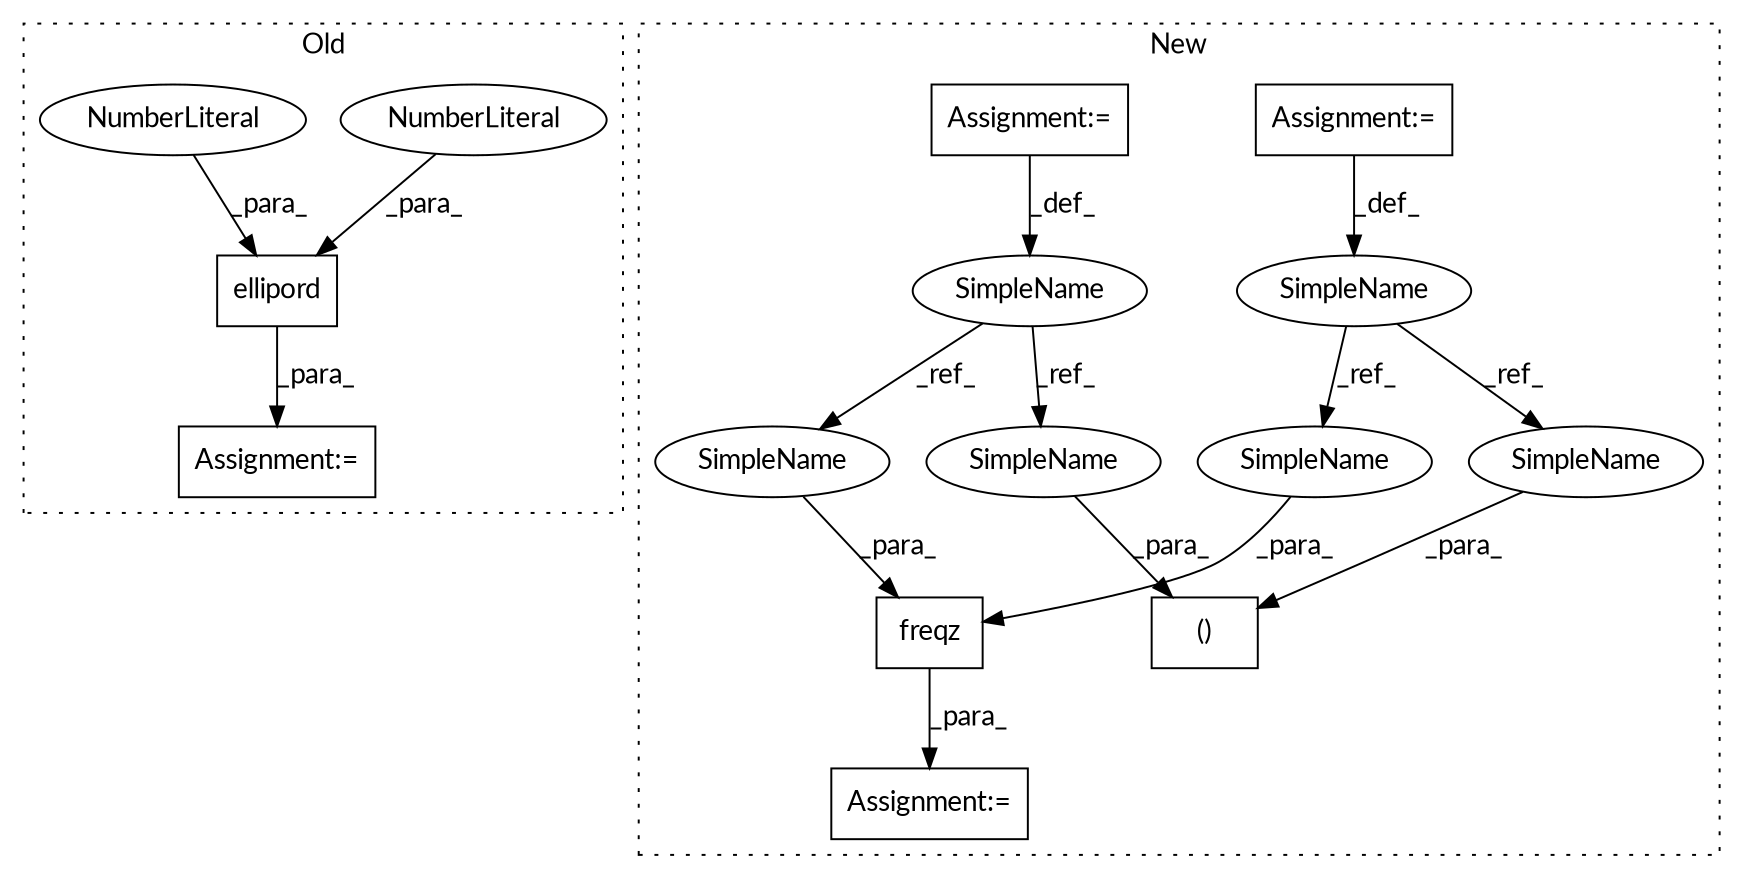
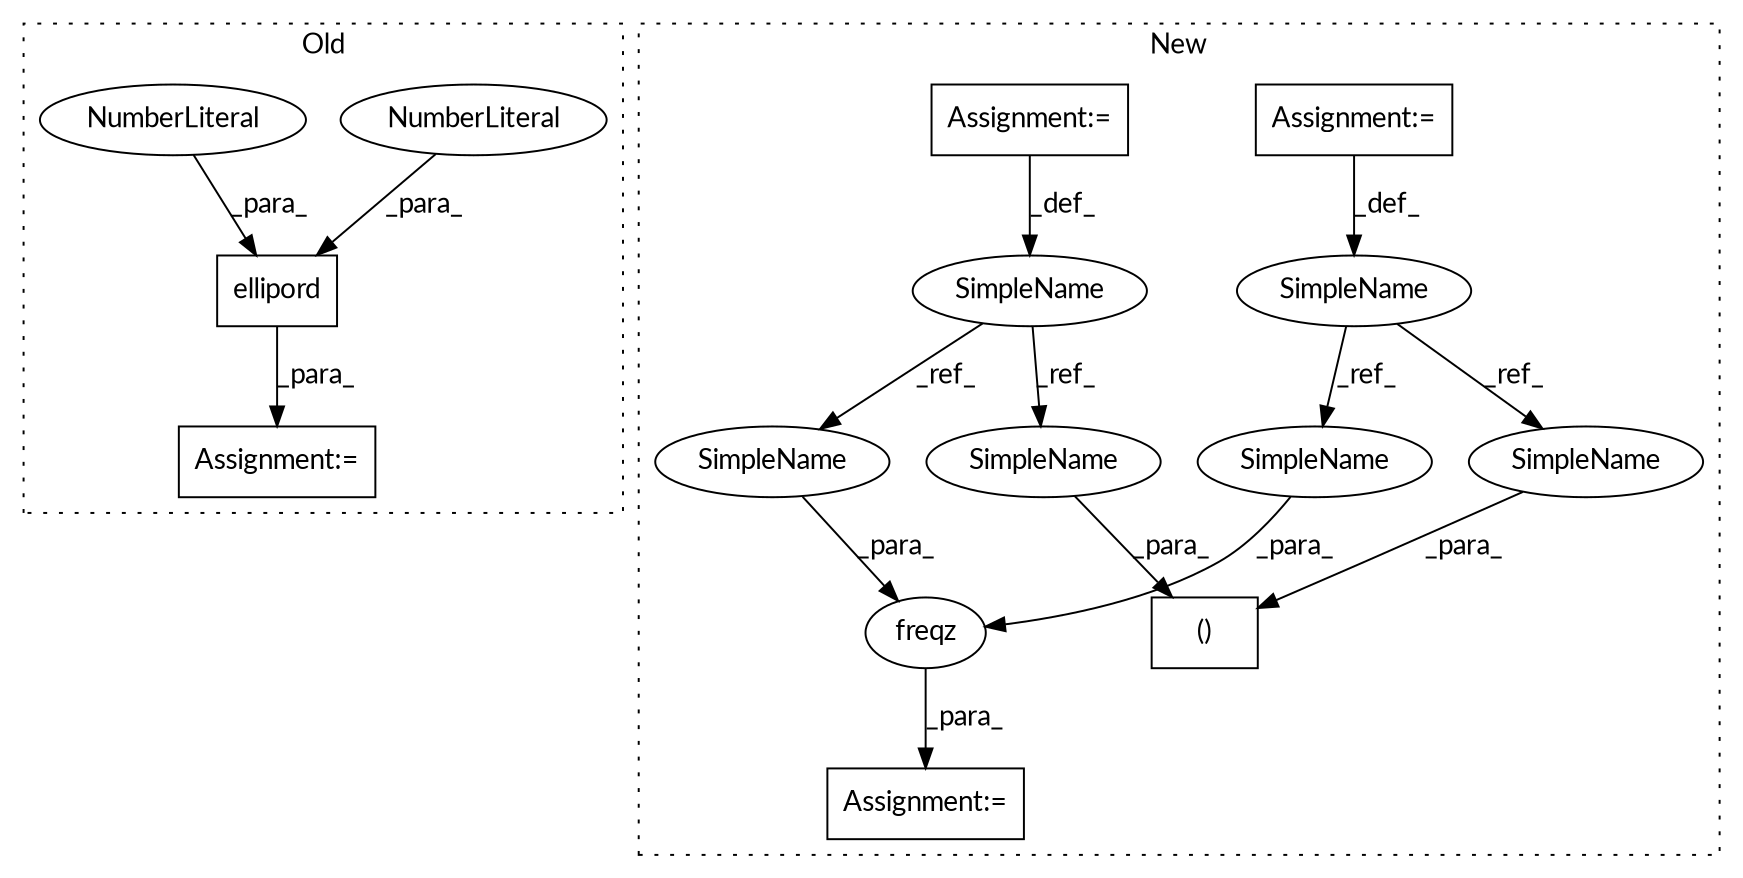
node "freqz": shape box -> ellipse
